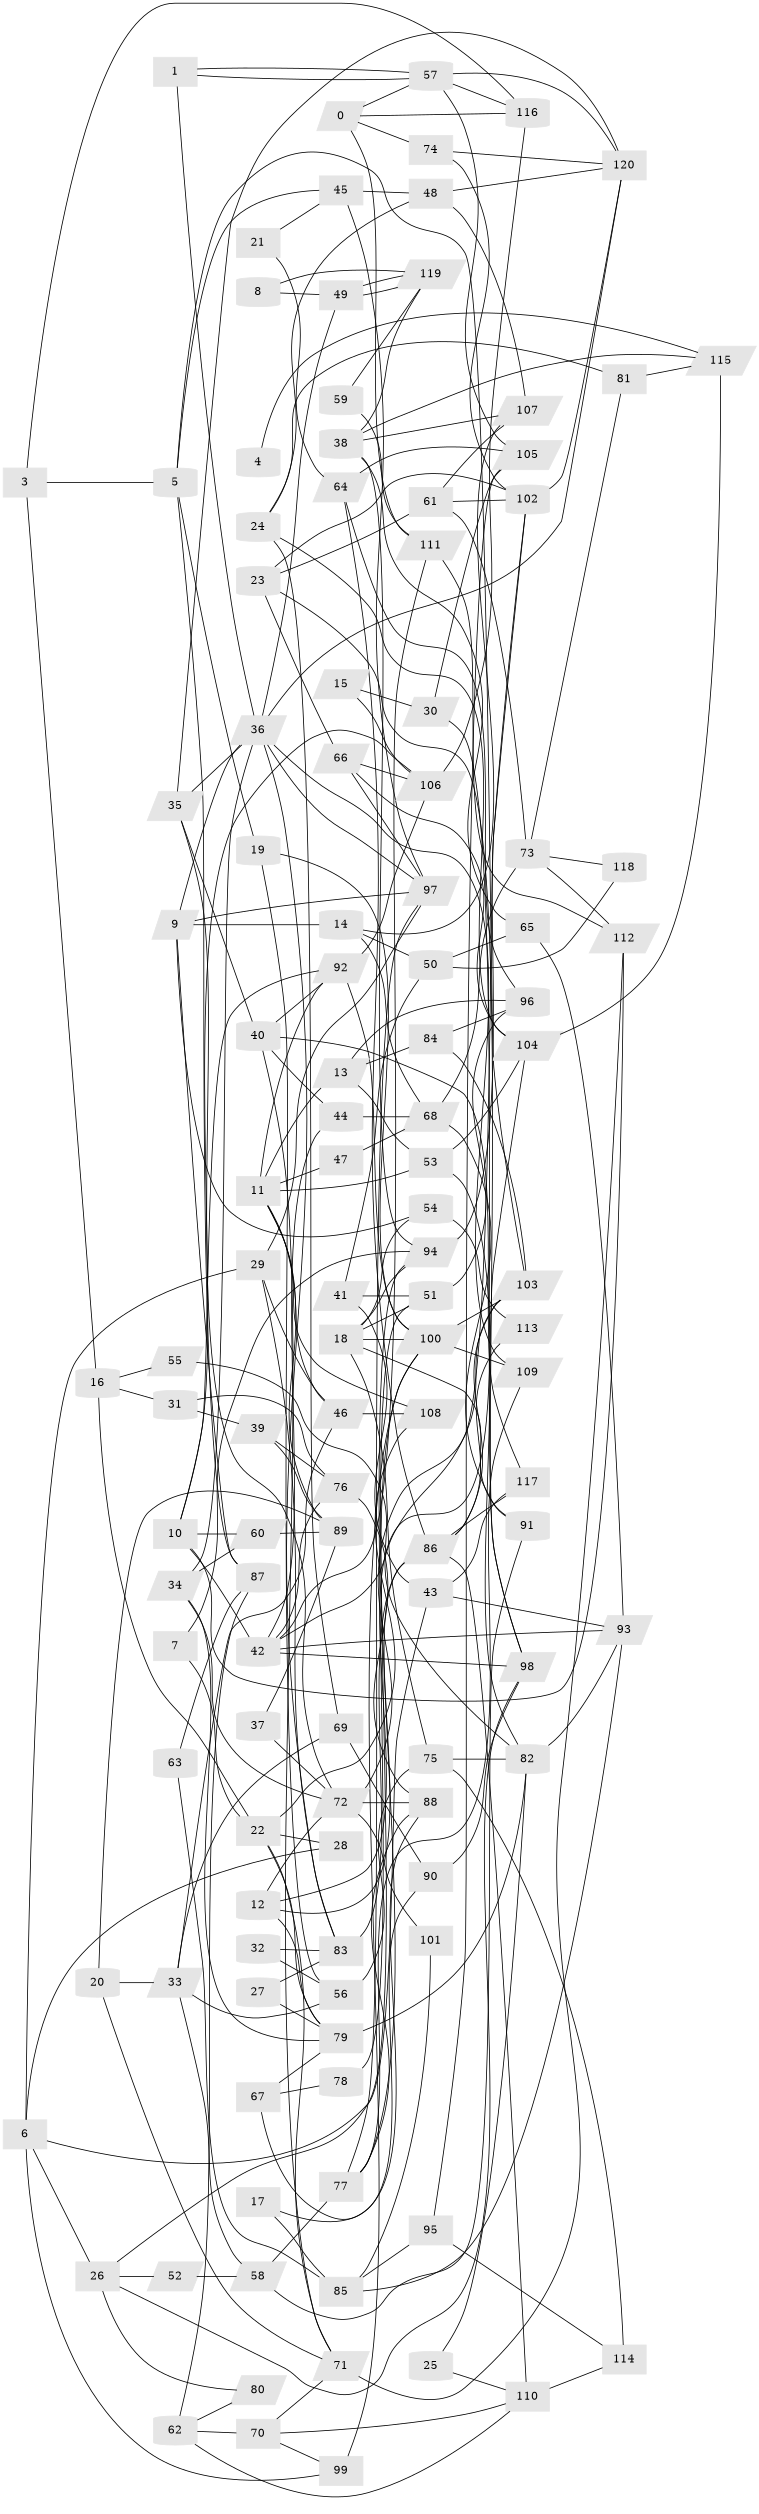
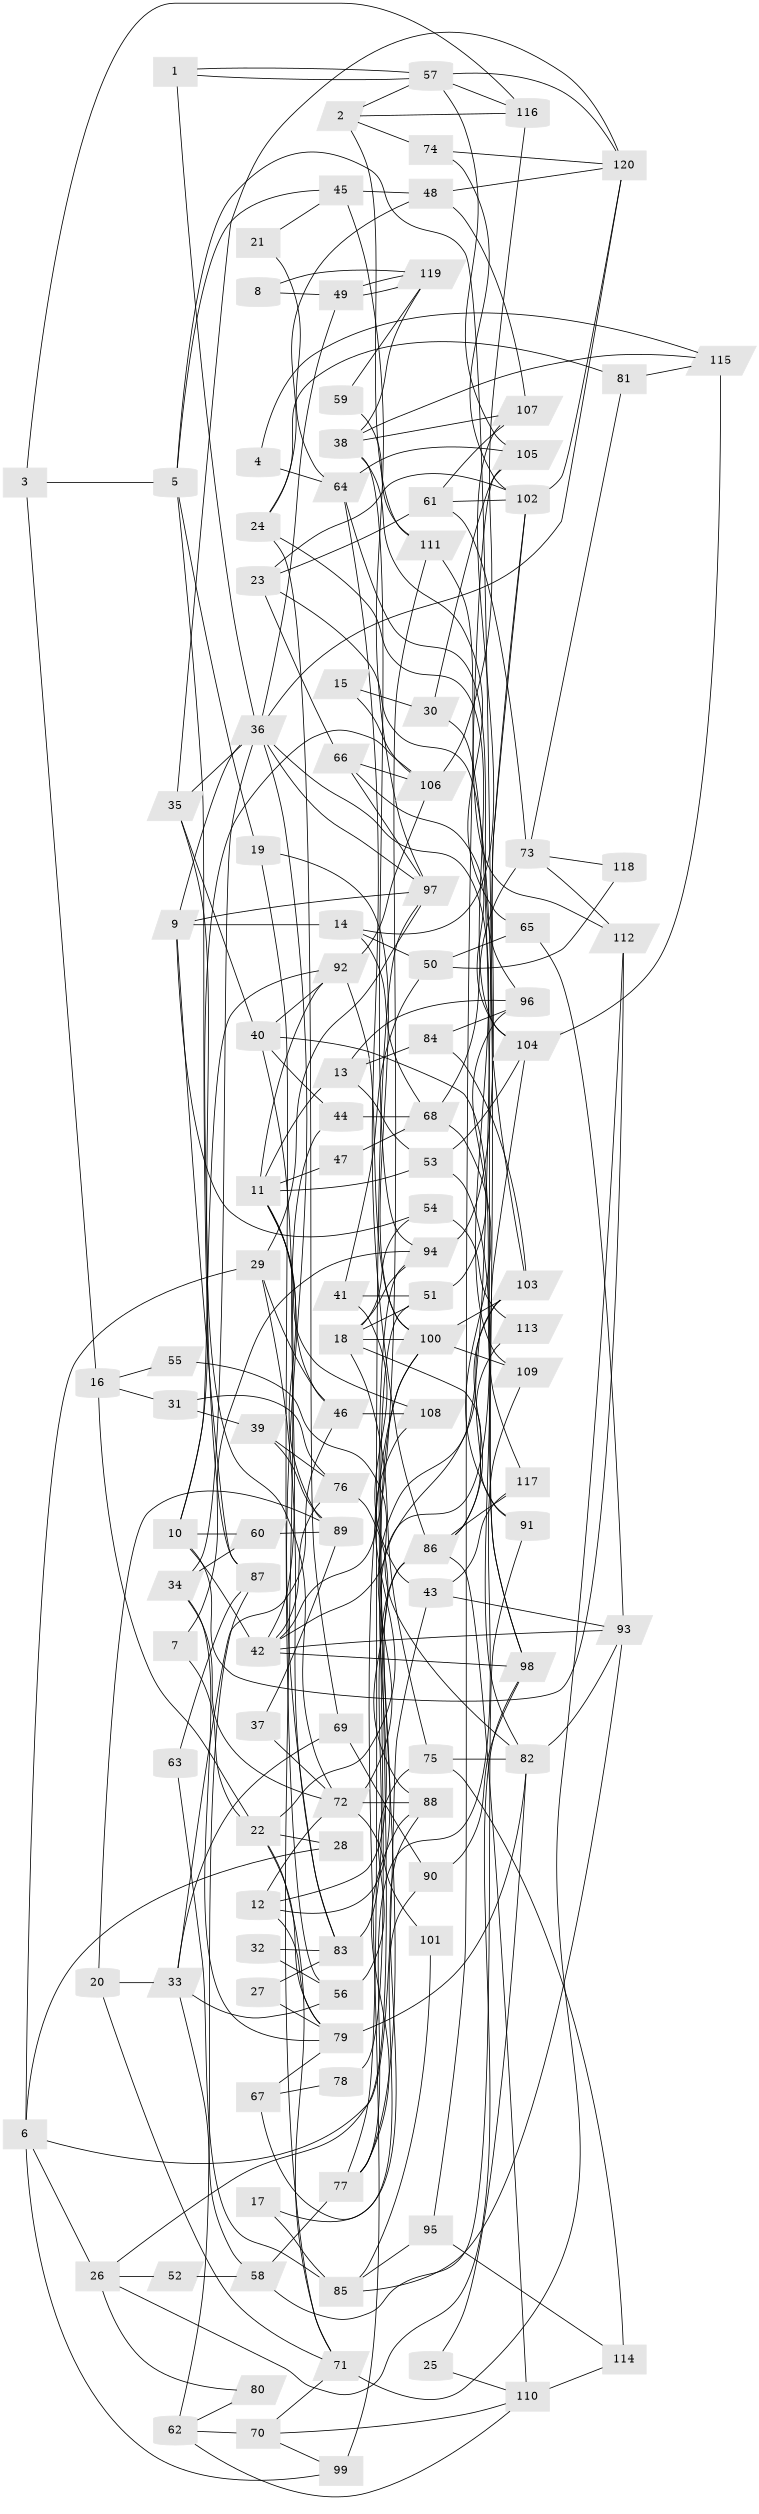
node "0": label "0" -> "2"
edge "4" -- "64": added
